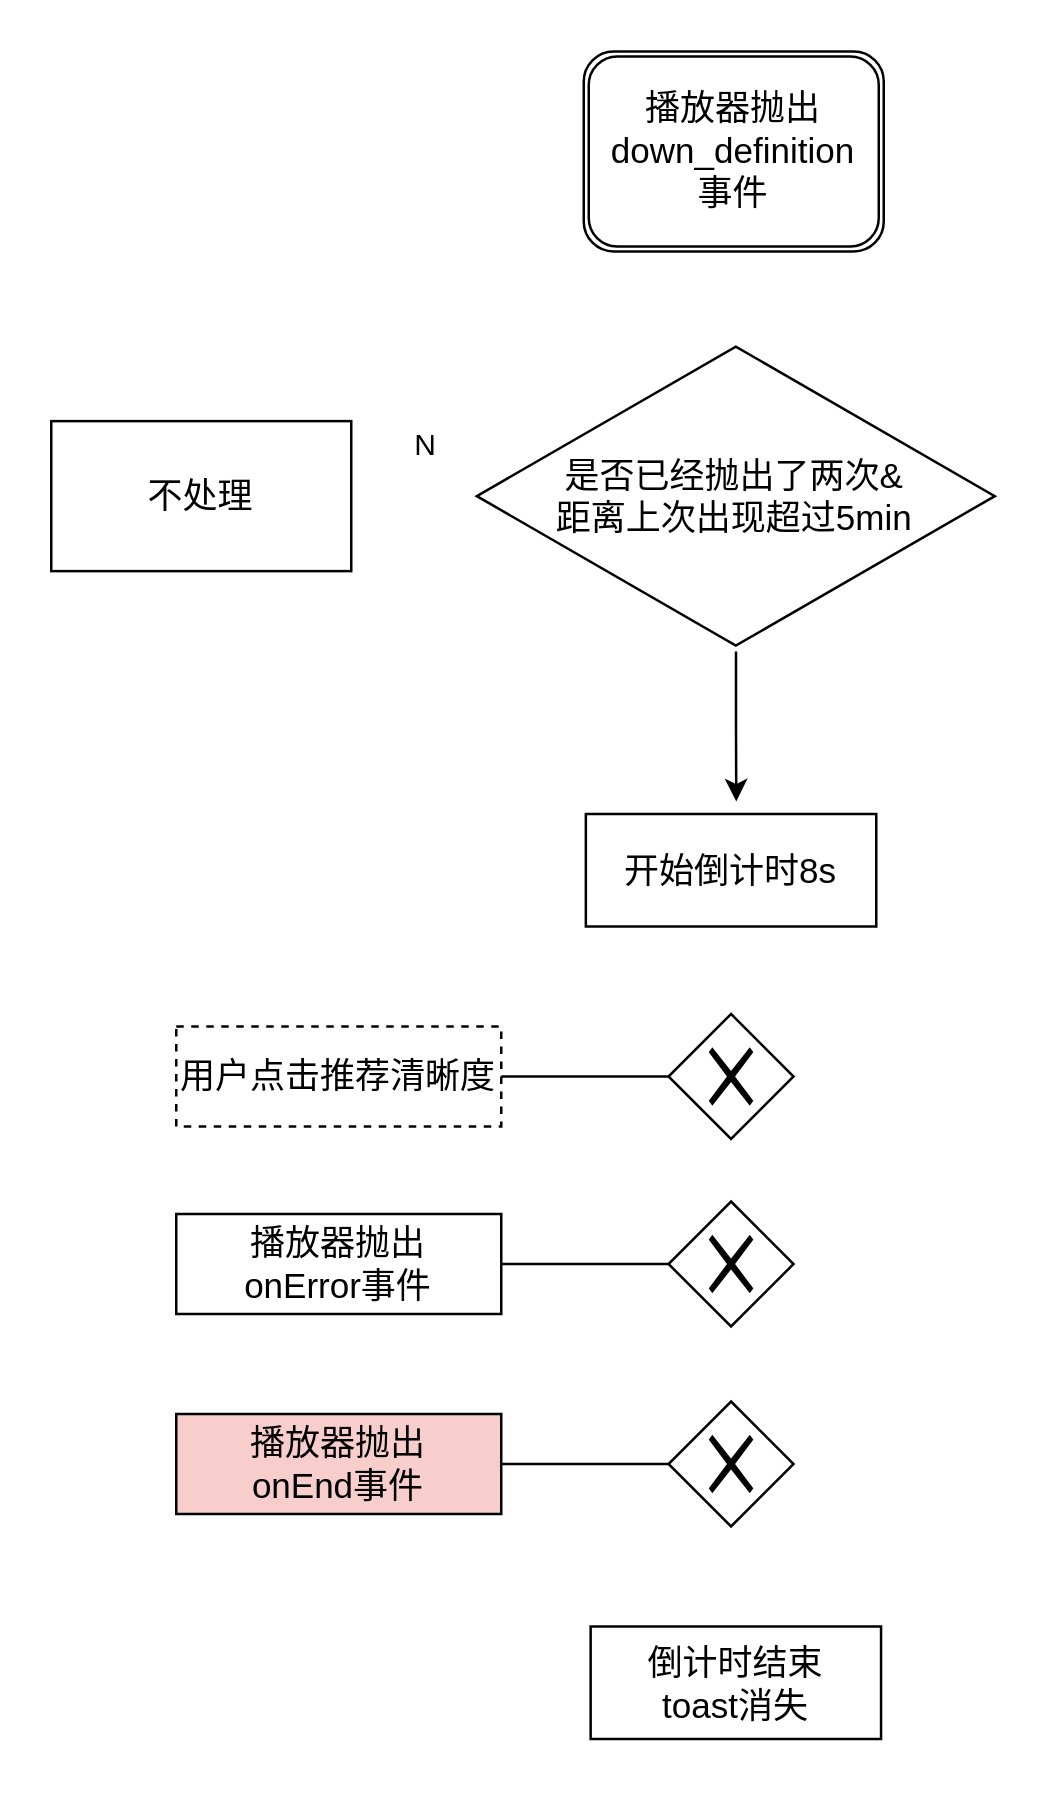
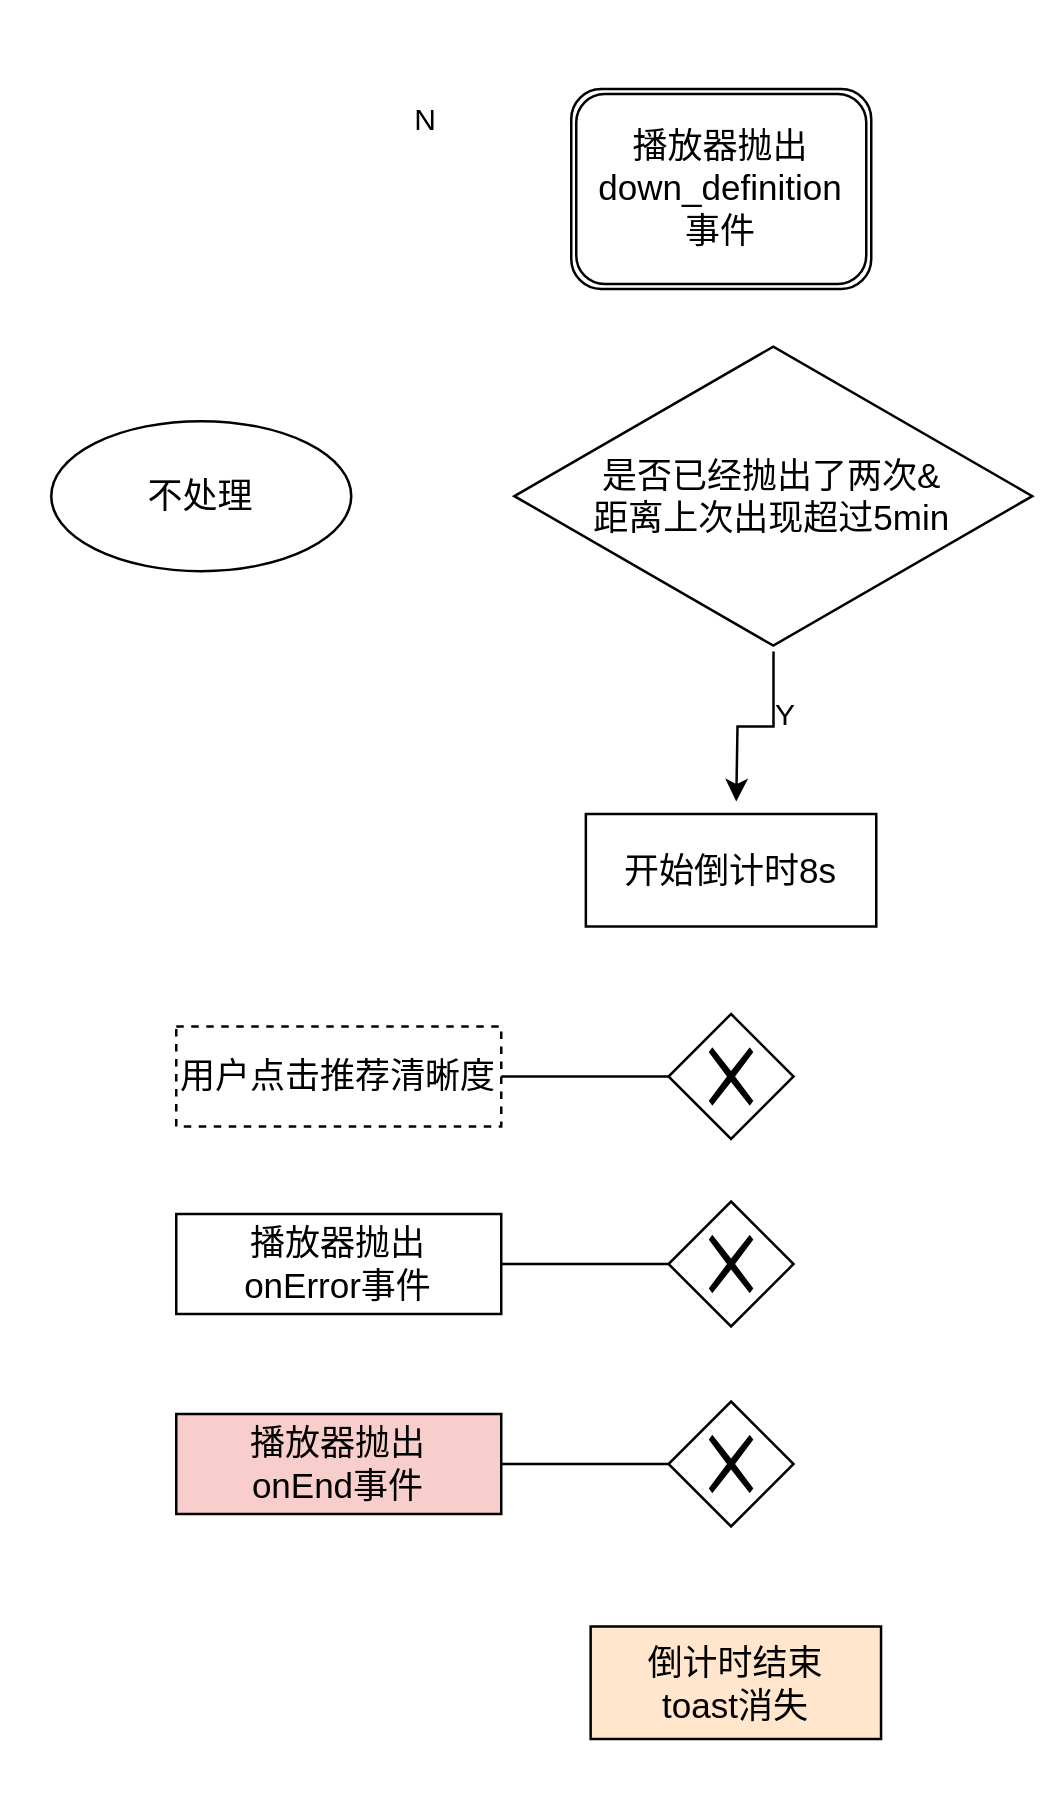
node "播放器抛出down_definition 事件": moved (734, 151) -> (721, 189)
node "N": moved (427, 446) -> (427, 121)
node "不处理": shape rectangle -> ellipse
node "是否已经抛出了两次& 距离上次出现超过5min": moved (736, 496) -> (773, 496)
node "Y": added
node "倒计时结束 toast消失": fillcolor #ffffff -> #ffe6cc
